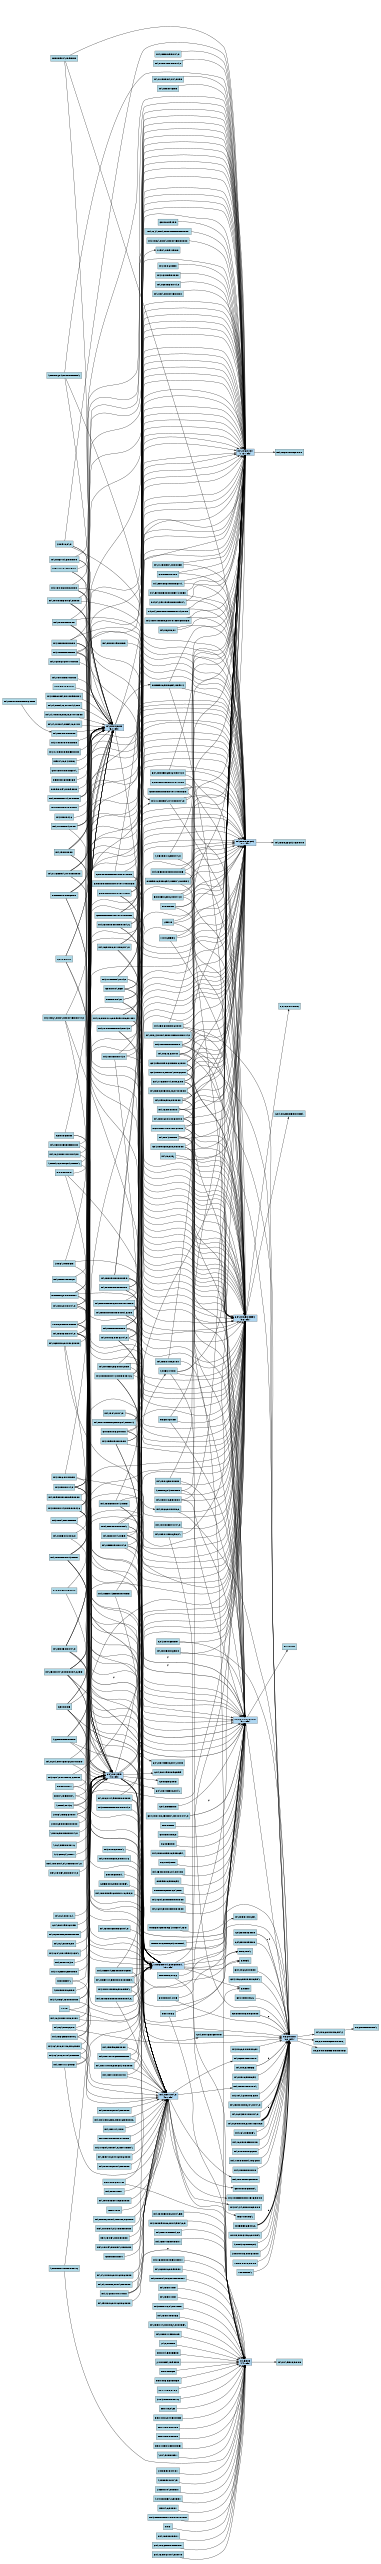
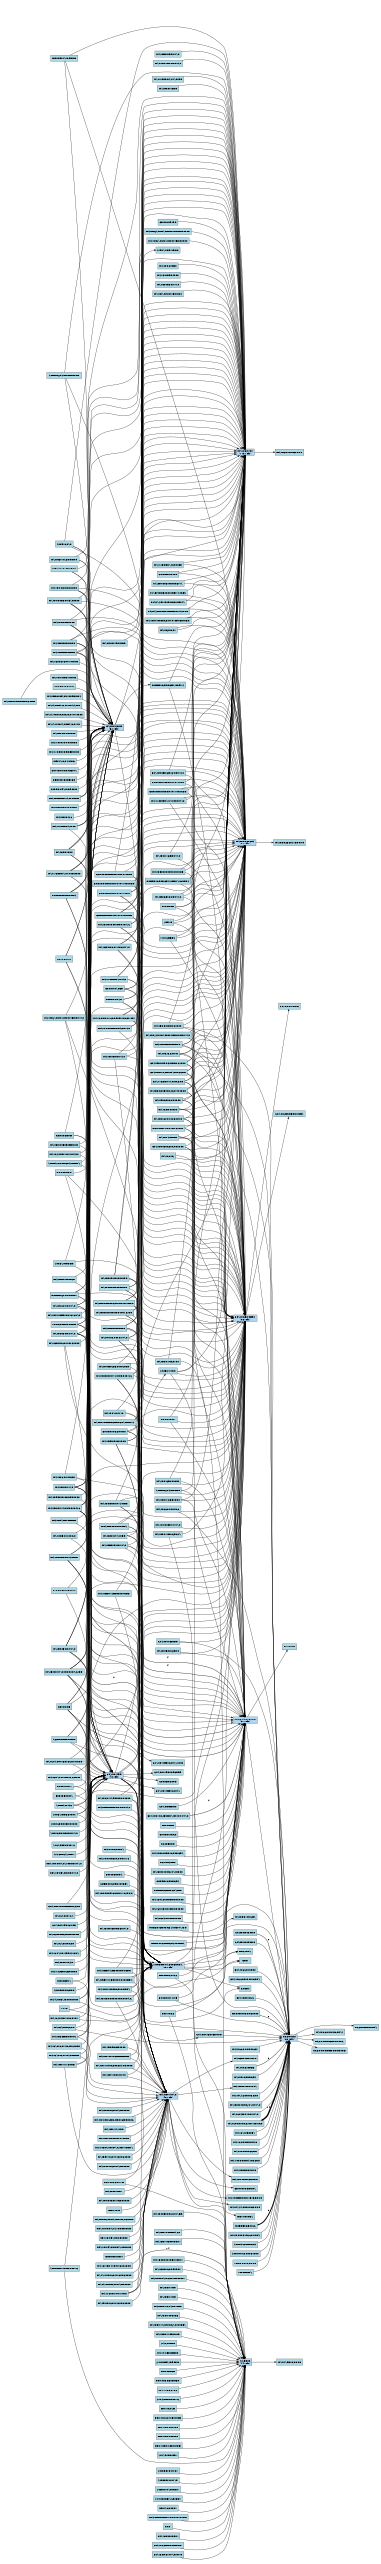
node "IAS_CSS_INSTALLMENT_AP_DTL": label "IAS_CSS_INSTALLMENT_AP_DTL" -> "IAS_ADJST_INSTALLMENT_AP_DTL"
node "STK_ADJUSTMENT_TRNS": label "STK_ADJUSTMENT_TRNS" -> "STK_ADJUSTMENT_DET"
edge "GNR_TAX_INPT_MOVMNT" -> "IAS_ACTVTY (113 refs)": added
edge "OTHER_CHARGES_ITEMS" -> "IAS_PROJECTS (80 refs)": removed
edge "INSTALLMENT_BR" -> "IAS_WHTRNS_MULTI_MST": now "INSTALLMENT_BR" -> "IAS_ACTVTY (113 refs)"
edge "IAS_ITM_UNT_BARCODE" -> "IAS_TENDER_DTL": now "IAS_ITM_UNT_BARCODE" -> "IAS_ITM_DTL (52 refs)"
edge "IAS_ITM_ATTACH_MOVEMENT" -> "IAS_ACTVTY (113 refs)": added
node "IAS_BILL_DTL": label "IAS_BILL_DTL" -> "IAS_GRP_DTL"
node "SUB_RQ_VCHR_MST": label "SUB_RQ_VCHR_MST" -> "IAS_RQ_VCHR_MST"
node "DETAIL_OUT_GLRQ": label "DETAIL_OUT_GLRQ" -> "DETAIL_OUT_BILLS"
node "BNK_EXCH_CUR_MST": label "BNK_EXCH_CUR_MST" -> "IAS_EXCH_CUR_MST"
edge "IAS_POST_MST" -> "IAS_ACTVTY (113 refs)": added
edge "IAS_PR_BILL_MST" -> "IAS_WHTRNS_MULTI_MST": now "IAS_PR_BILL_MST" -> "IAS_ACTVTY (113 refs)"
edge "IAS_OUT_REQUEST_MST" -> "COST_CENTERS (96 refs)": removed
node "IAS_ITM_PERIODIC_COST": added
node "OPEN_CURR": label "OPEN_CURR" -> "OPEN_BAL"
edge "IAS_DUE_CREDIT_CARD" -> "IAS_ACCOUNT_CC": now "IAS_DUE_CREDIT_CARD" -> "WAREHOUSE_DETAILS (79 refs)"
edge "IAS_RT_BILL_MST_RQ" -> "COST_CENTERS (96 refs)": removed
edge "IAS_AP_OTHR_CHARGES_ITEMS" -> "ACCOUNT_CURR (57 refs)": added
node "BILLS_DETAILS": label "BILLS_DETAILS" -> "EXP_DETAILS"
node "IAS_BANK_ADJUST_MAN": label "IAS_BANK_ADJUST_MAN" -> "IAS_BANK_ADJUST_DTL"
node "CUSTOMER_BNK_ACCNT": added
node "IAS_CASH_MAN_DTL": added
edge "CASH_AT_BANK" -> "ACCOUNT (62 refs)": label "14" -> "2"
node "CITIES": label "CITIES" -> "GRN"
edge "IAS_ACCOUNT_CLASS" -> "ACCOUNT_TYPES": now "ACCOUNT (62 refs)" -> "ACCOUNT_TYPES"
edge "IAS_CONN_ACC_INV_BY_GL" -> "ACCOUNT (62 refs)": label "9" -> "14"
node "IAS_CUR_DIFF_TMP": label "IAS_CUR_DIFF_TMP" -> "IAS_CUR_TAX_TMP"
node "IAS_DATE_LOCK_USER_SCR": removed
edge "IAS_SCAL_MOVMNT" -> "USER_R (44 refs)": label "2" -> "14"
node "IAS_CMPNS_QTY_CLC_DTL": added
node "TAX_USER_HEAD": label "TAX_USER_HEAD" -> "IAS_USER_HEAD"
